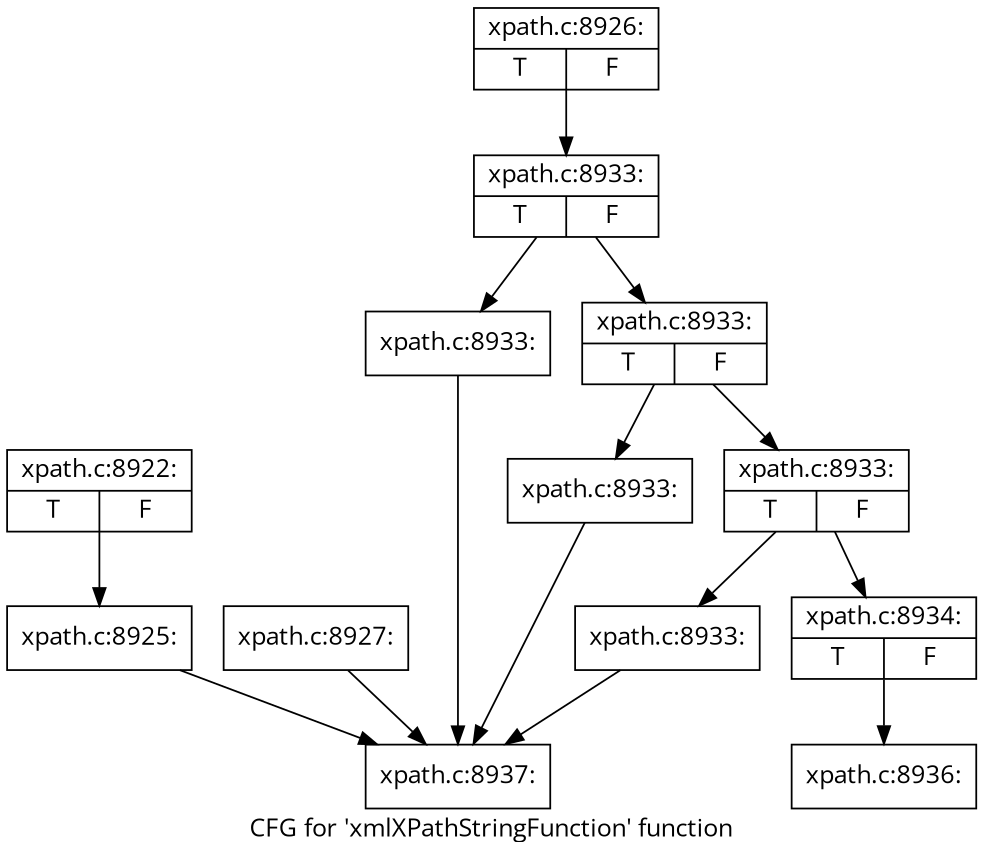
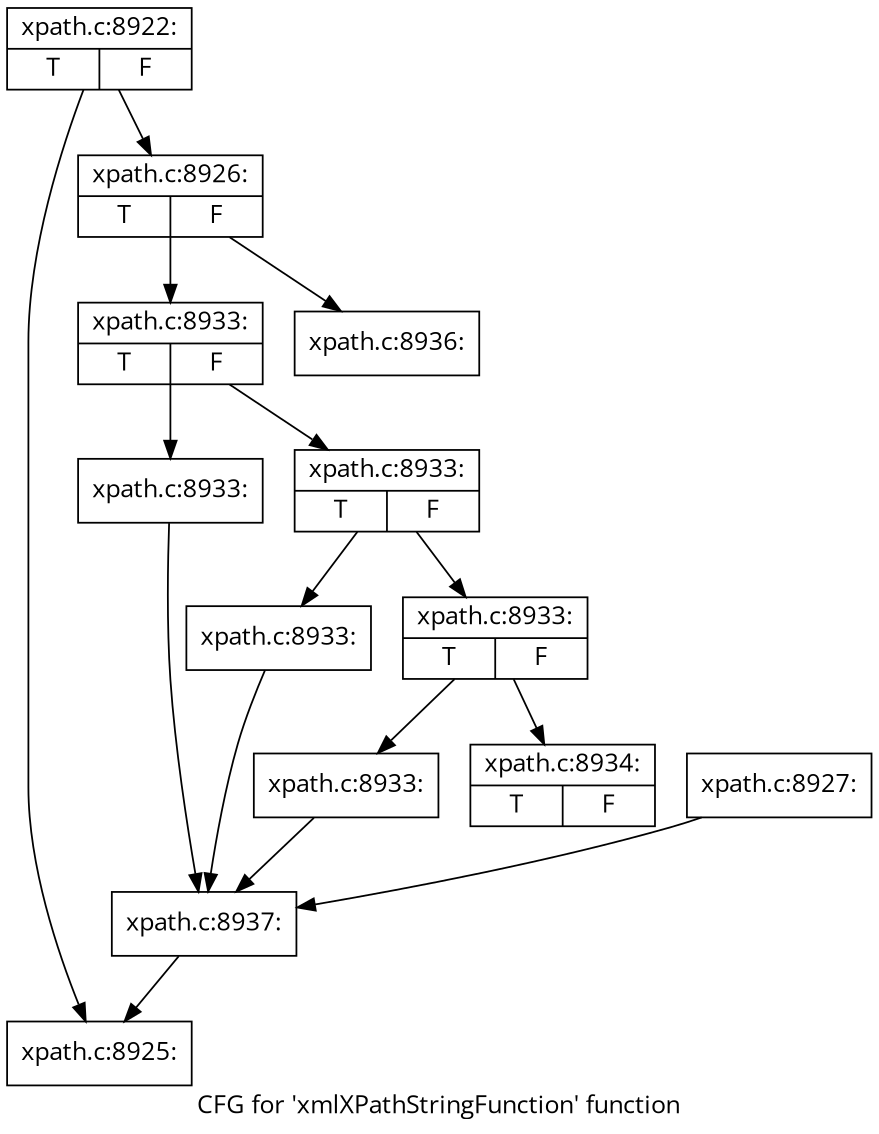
edge "xpath.c:8922:" -> "xpath.c:8926:": added
edge "xpath.c:8934:" -> "xpath.c:8936:": now "xpath.c:8926:" -> "xpath.c:8936:"
edge "xpath.c:8925:" -> "xpath.c:8937:": reversed
